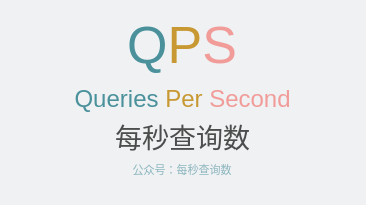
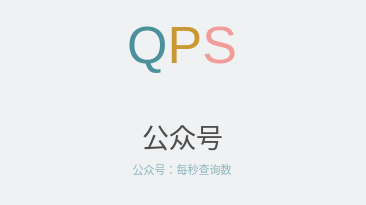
node "Queries Per Second": removed
node "每秒查询数": label "每秒查询数" -> "公众号"
